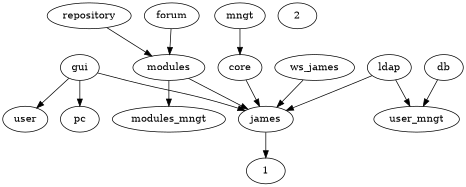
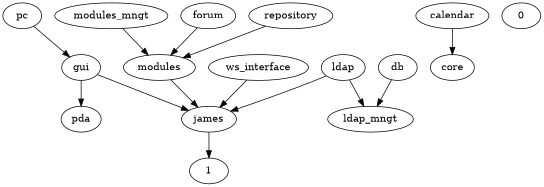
node "mngt": label "mngt" -> "calendar"
node "2": label "2" -> "0"
node "ws_james": label "ws_james" -> "ws_interface"
edge "modules" -> "modules_mngt": reversed
edge "gui" -> "pc": reversed
edge "core" -> "james": removed
node "user": label "user" -> "pda"
node "user_mngt": label "user_mngt" -> "ldap_mngt"
